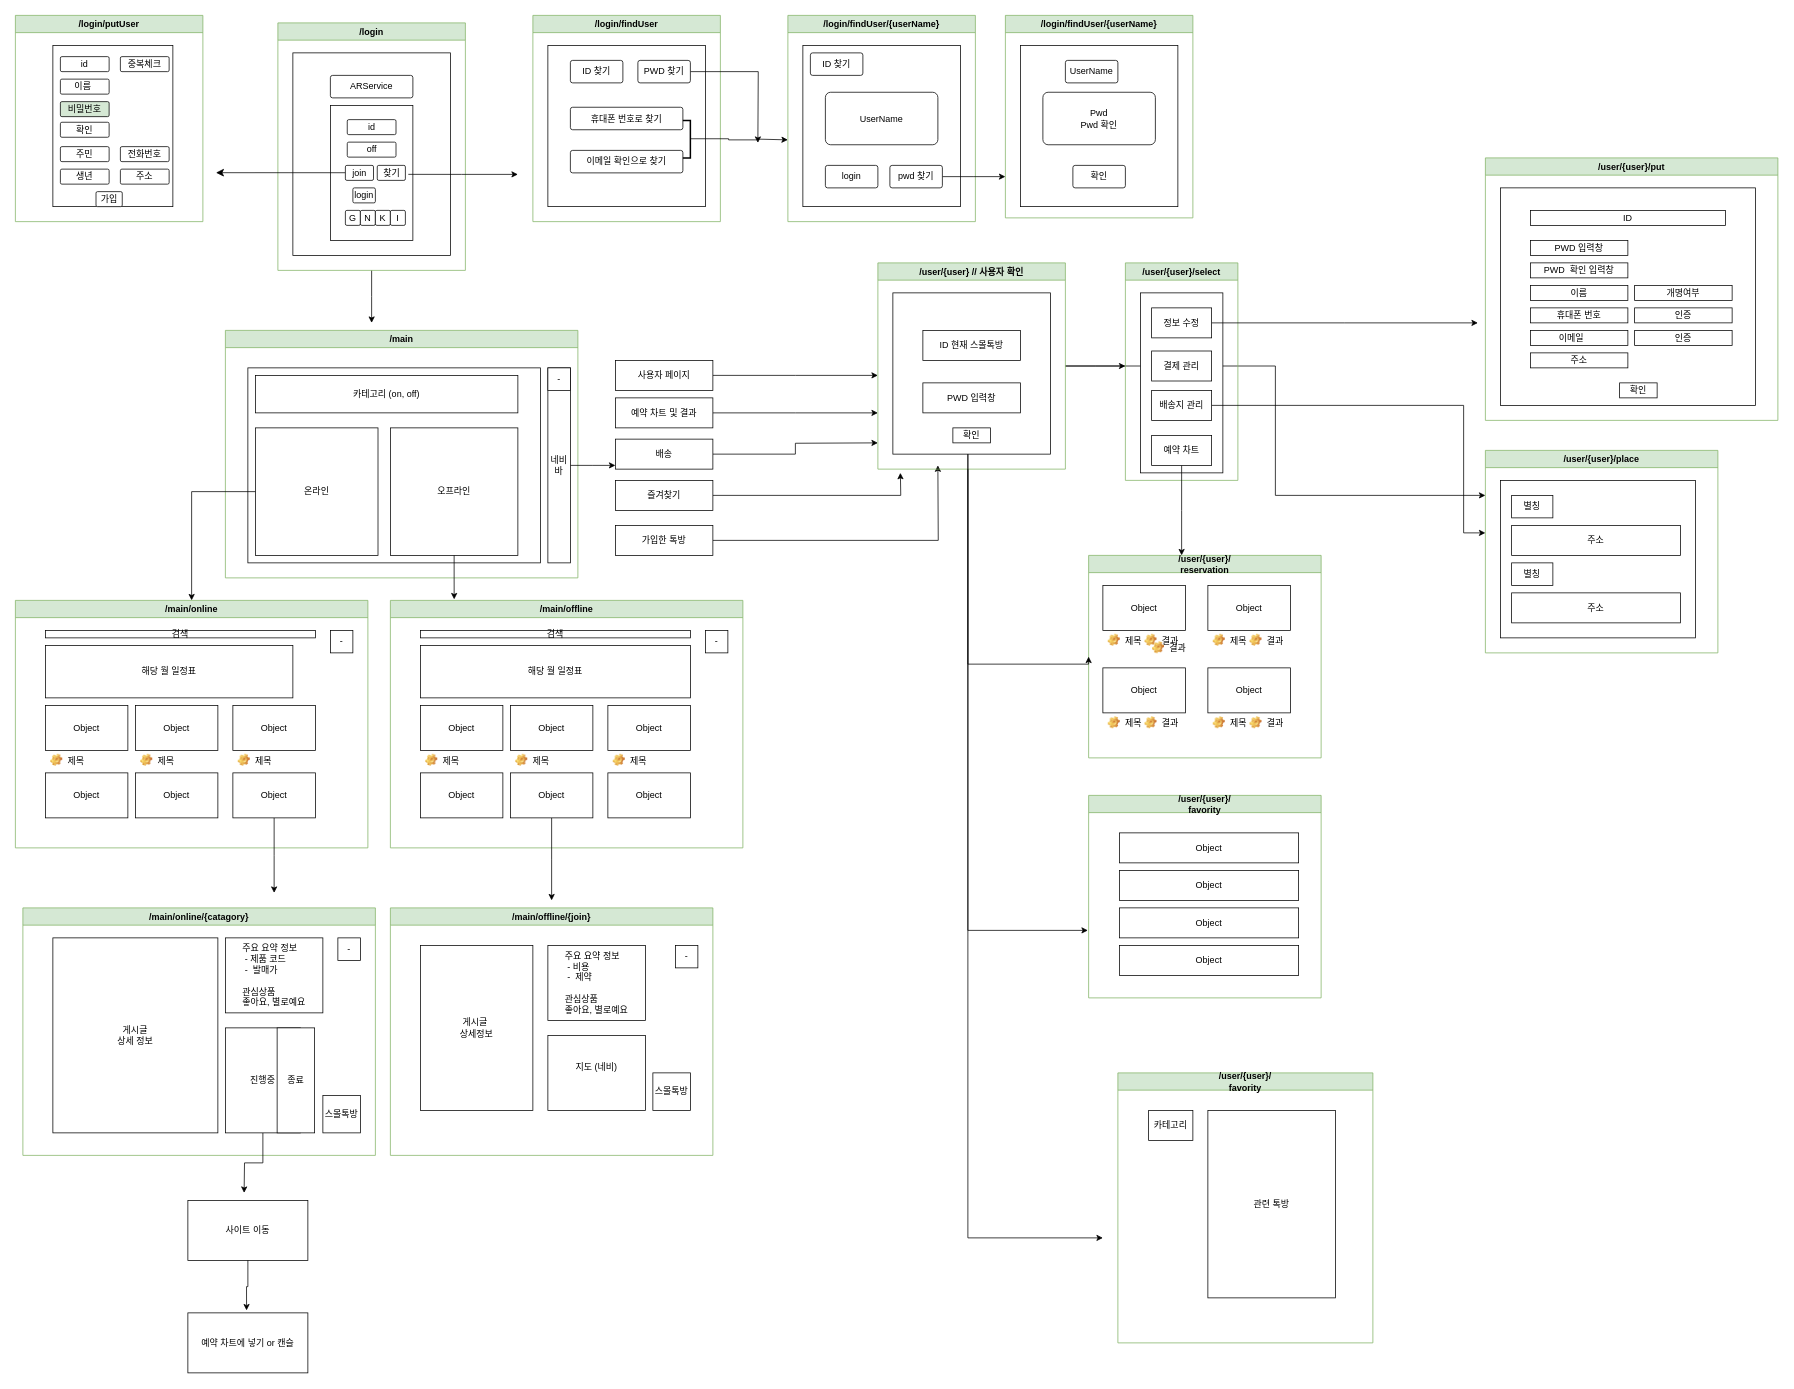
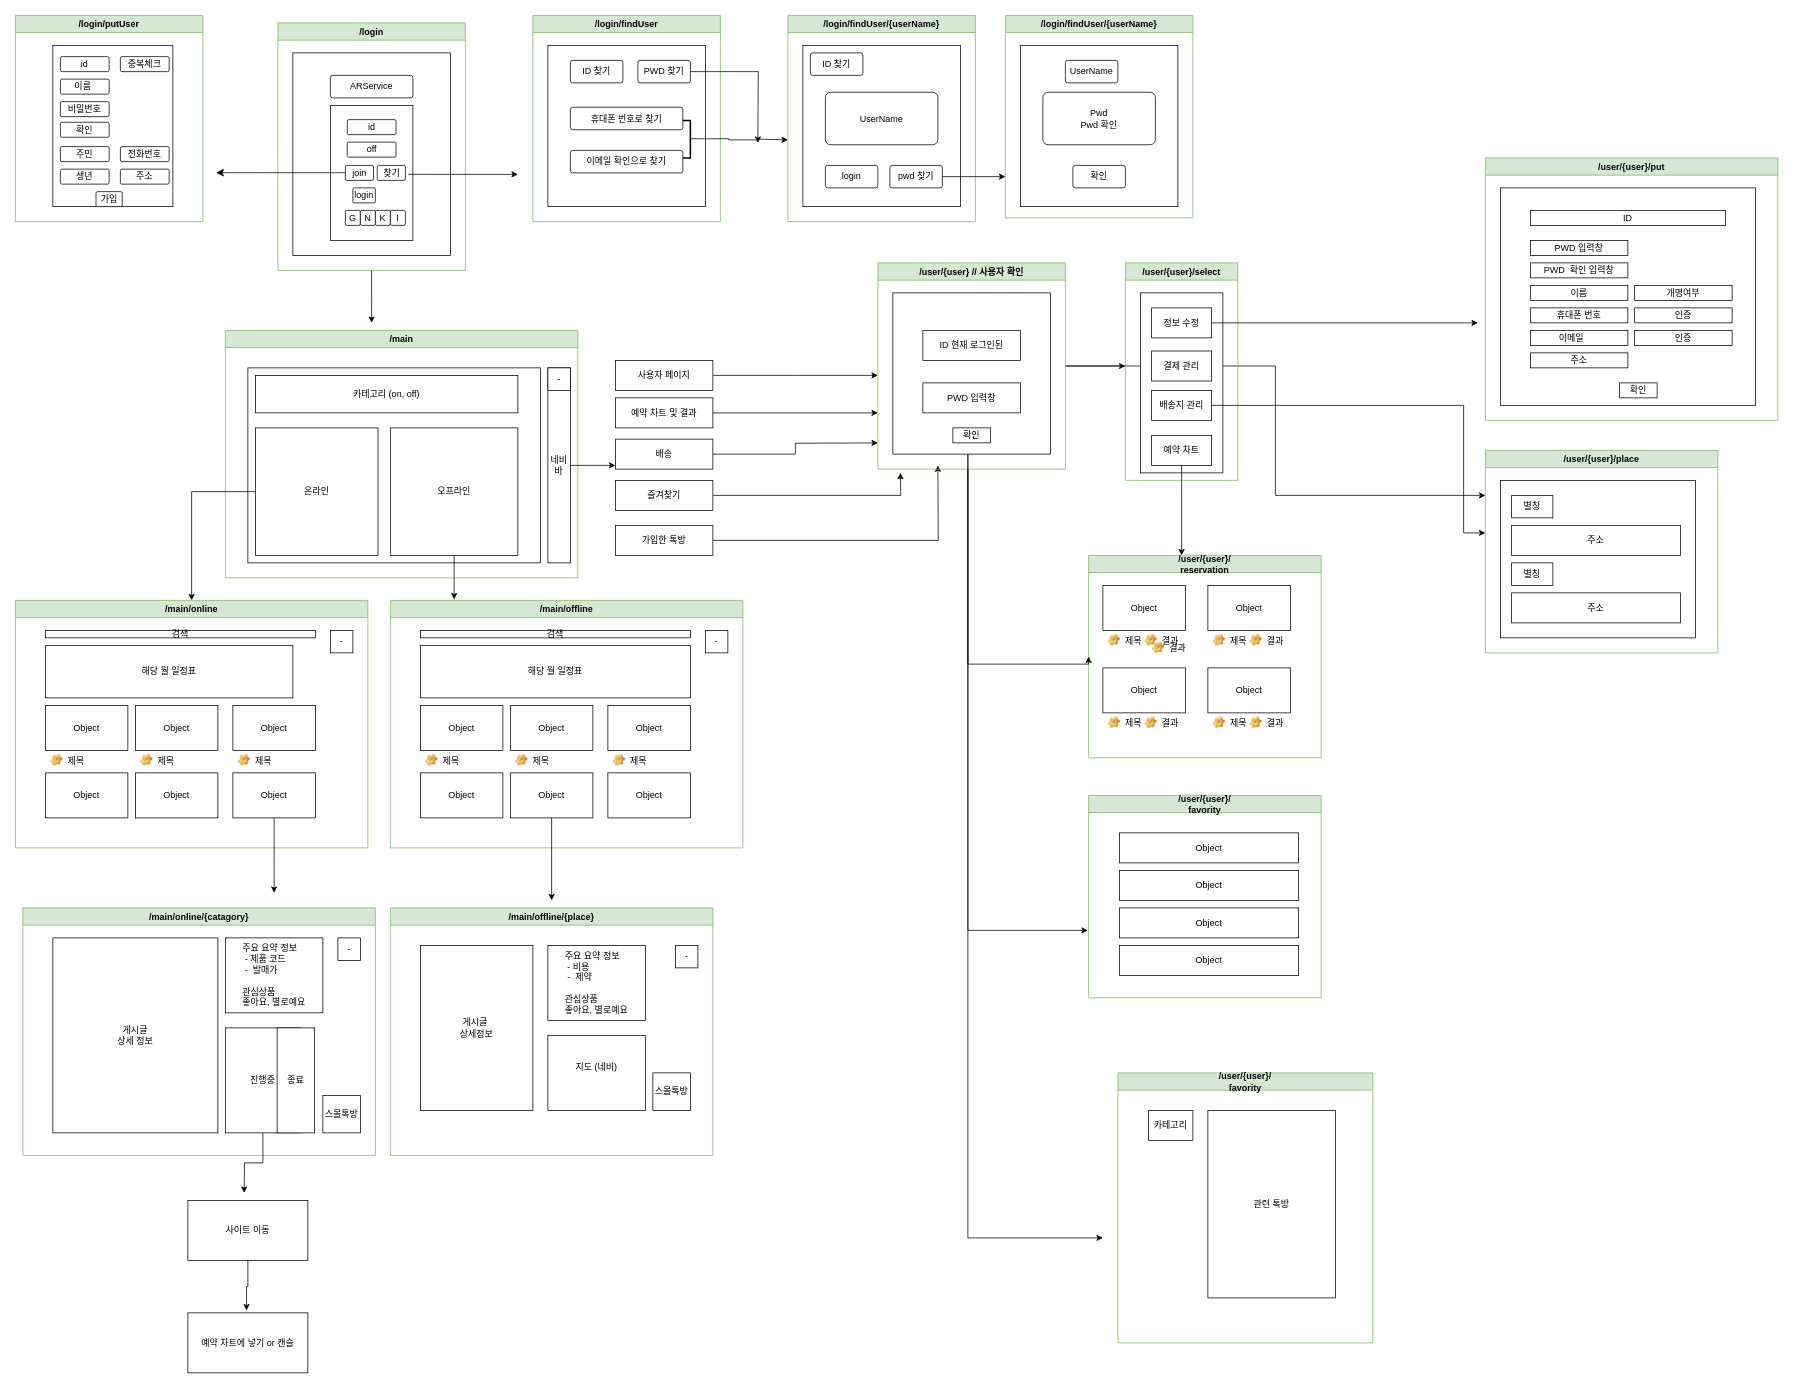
node "비밀번호": fillcolor #d5e8d4 -> #ffffff
node "ID 현재 스몰톡방": label "ID 현재 스몰톡방" -> "ID 현재 로그인된"
node "/main/offline/{join}": label "/main/offline/{join}" -> "/main/offline/{place}"
